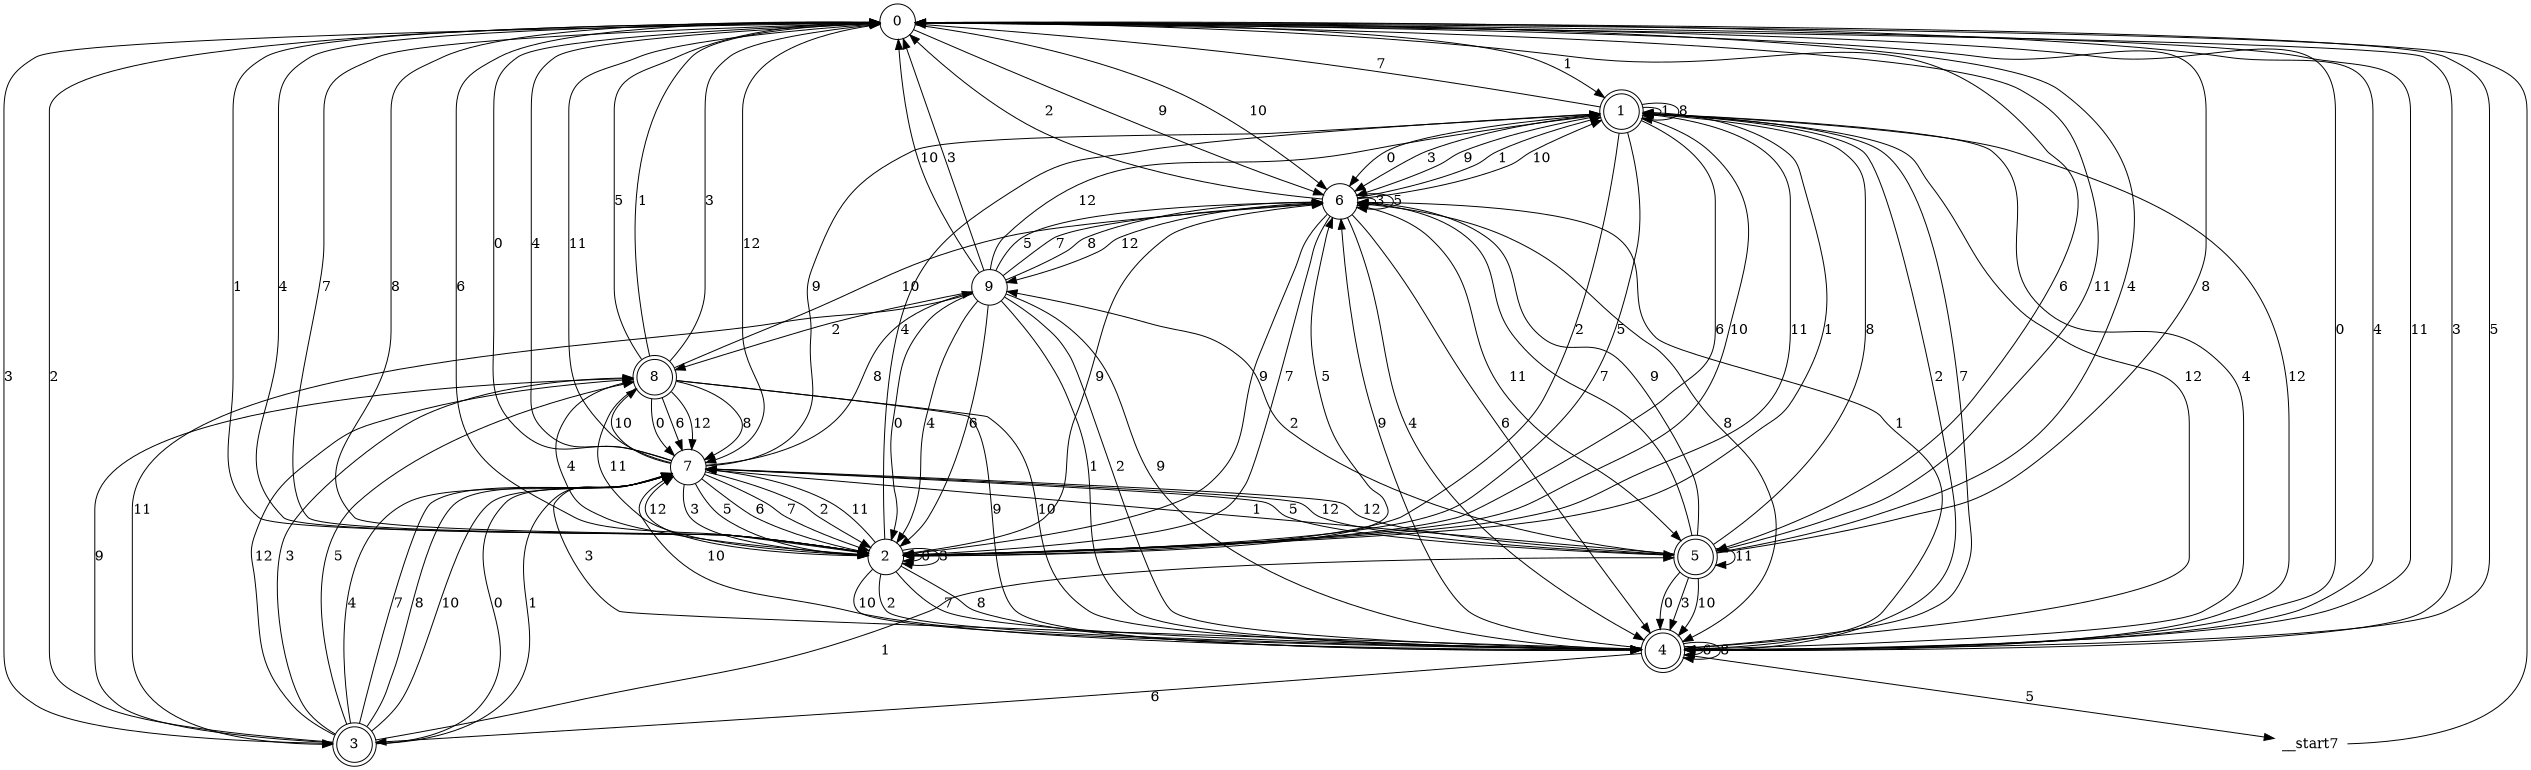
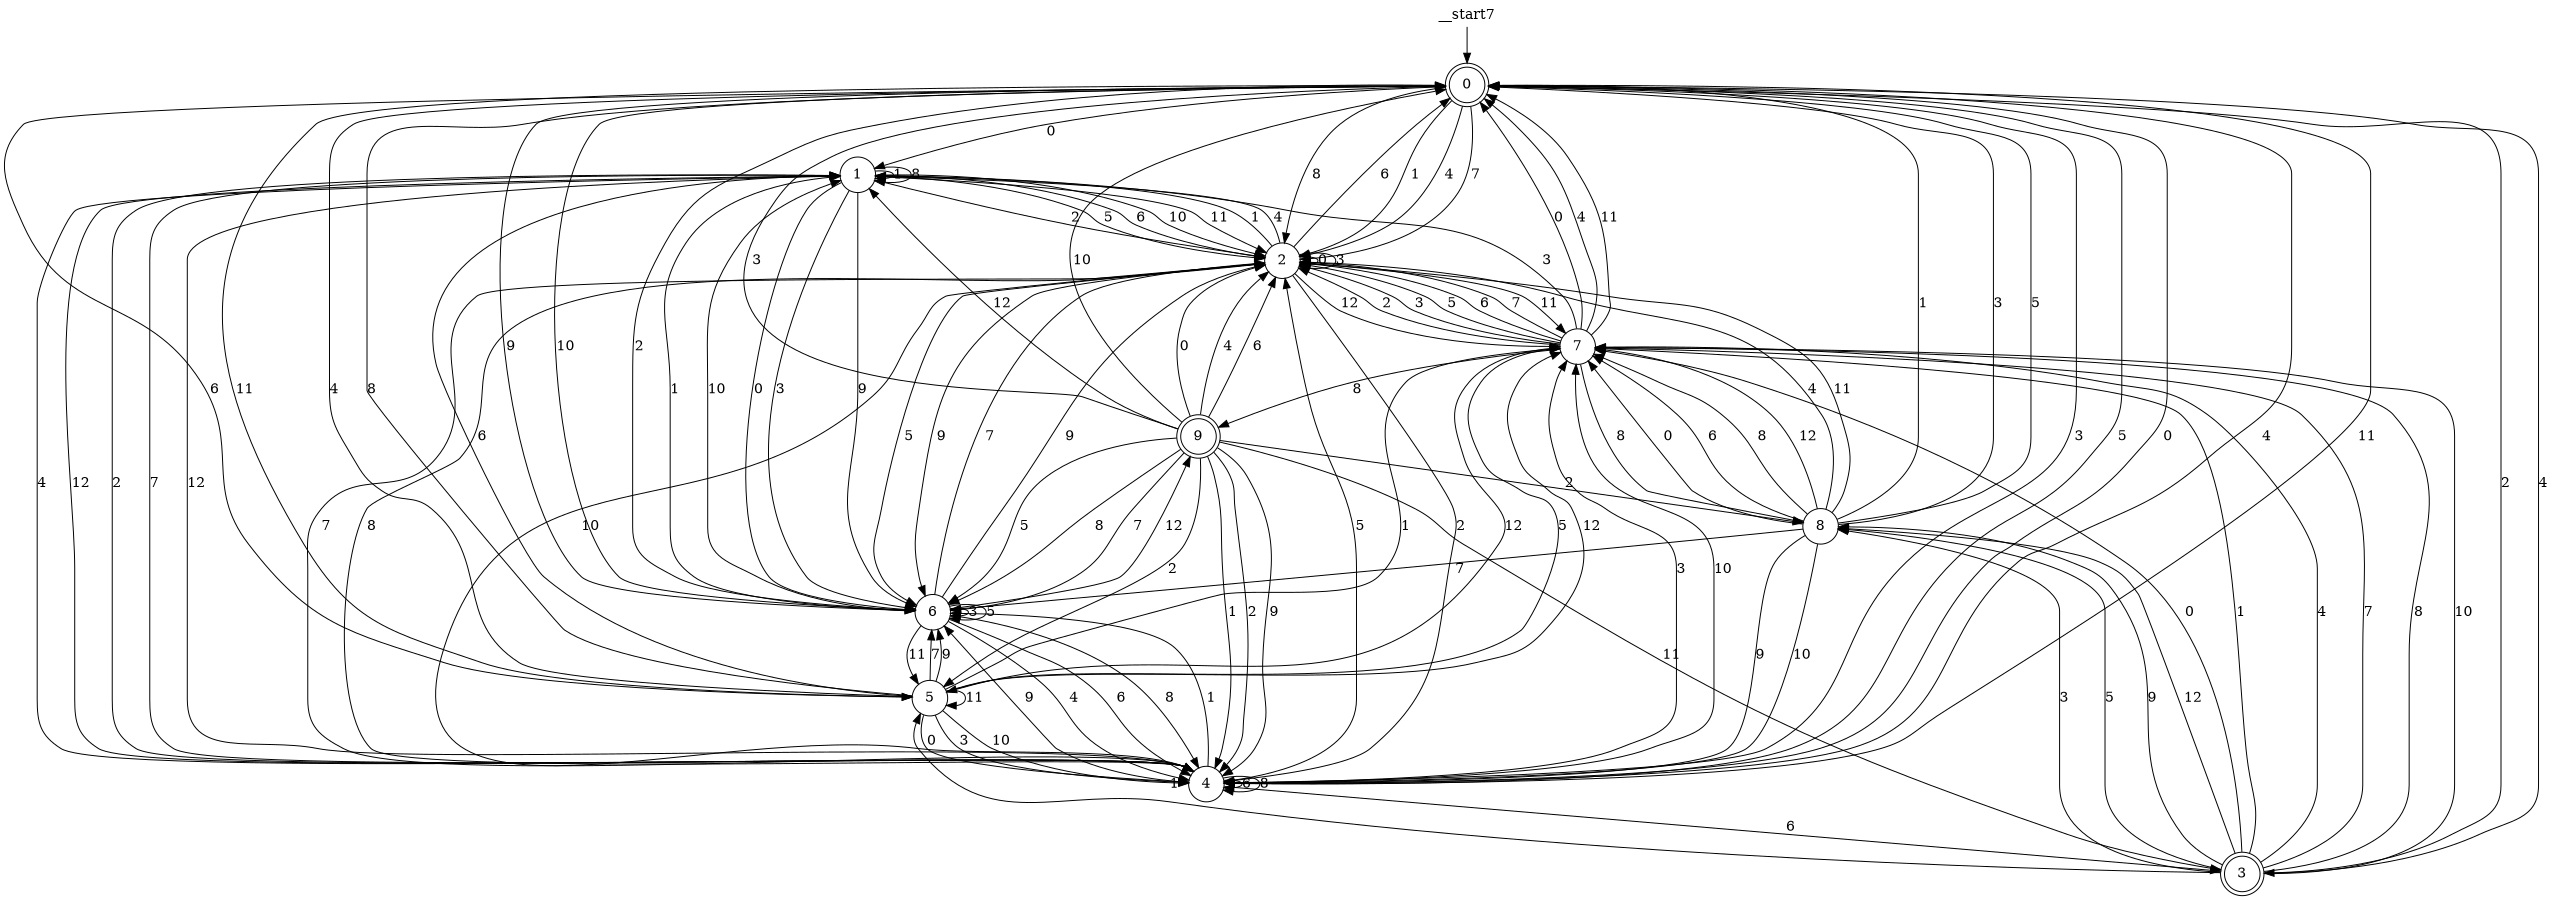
node "0": shape circle -> doublecircle
edge "1" -> "0": removed, label "7"
edge "0" -> "1": label "1" -> "0"
node "1": shape doublecircle -> circle
edge "0" -> "7": removed, label "12"
edge "7" -> "1": label "9" -> "3"
edge "8" -> "6": label "10" -> "7"
node "9": shape circle -> doublecircle
edge "5" -> "1": label "8" -> "6"
edge "0" -> "3": label "3" -> "2"
edge "3" -> "0": label "2" -> "4"
node "8": shape doublecircle -> circle
edge "7" -> "8": label "10" -> "8"
edge "5" -> "9": reversed
node "5": shape doublecircle -> circle
node "4": shape doublecircle -> circle
edge "4" -> "__start7": now "4" -> "2"
